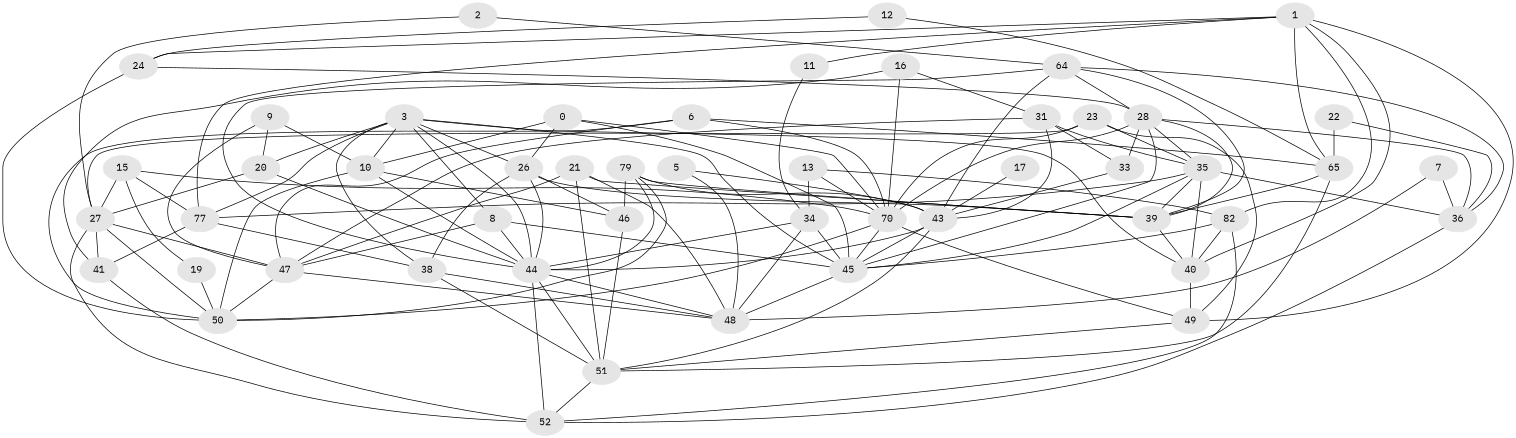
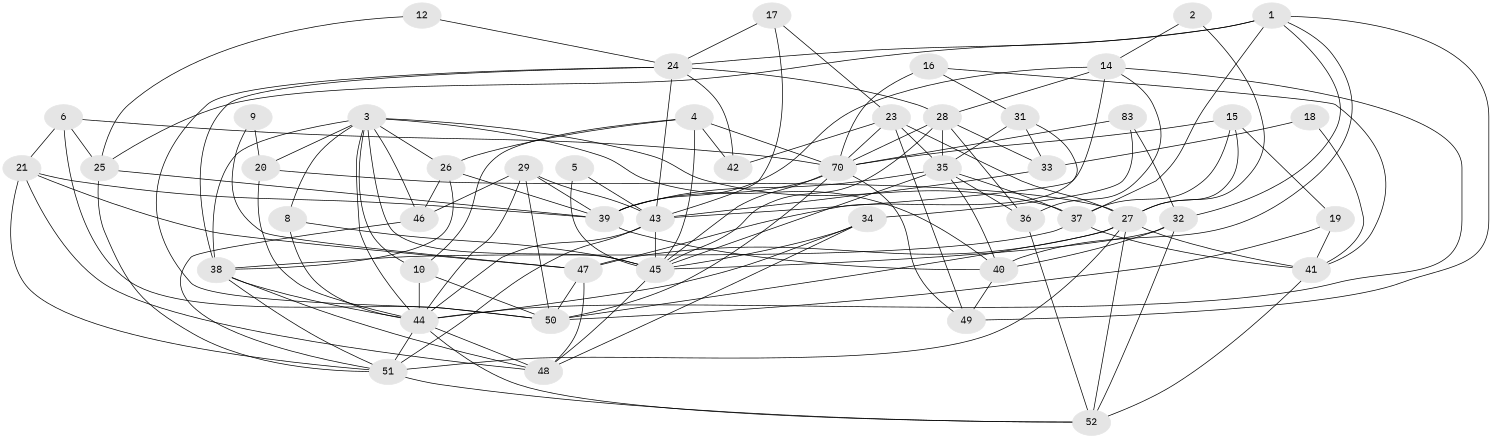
edge "17" -- "24": added
node "11": removed
node "64": label "64" -> "14"
edge "17" -- "23": added
edge "24" -- "38": added
node "0": label "0" -> "4"
node "18": added
node "22": removed
edge "9" -- "10": removed
edge "6" -- "47": now "6" -- "21"
node "79": label "79" -> "29"
node "42": added
node "13": label "13" -> "83"
node "65": label "65" -> "25"
node "7": removed
edge "28" -- "39": now "70" -- "39"
edge "10" -- "46": now "3" -- "46"
edge "31" -- "43": now "24" -- "43"
edge "26" -- "44": now "38" -- "44"
node "77": label "77" -> "37"
node "82": label "82" -> "32"
edge "5" -- "48": now "5" -- "45"
edge "8" -- "47": removed
edge "19" -- "41": added
edge "49" -- "51": now "27" -- "51"
